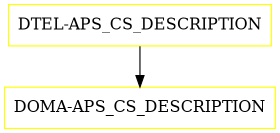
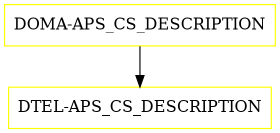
edge "DTEL-APS_CS_DESCRIPTION" -> "DOMA-APS_CS_DESCRIPTION": reversed
